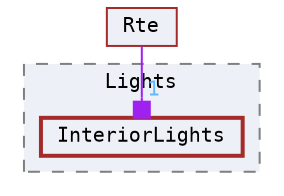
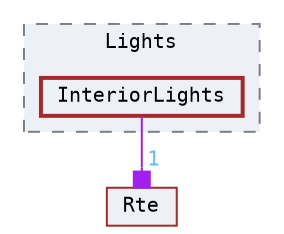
edge "Rte" -> "InteriorLights": reversed
